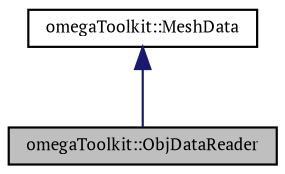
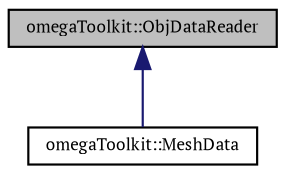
edge "omegaToolkit::ObjDataReader" -> "omegaToolkit::MeshData": reversed
